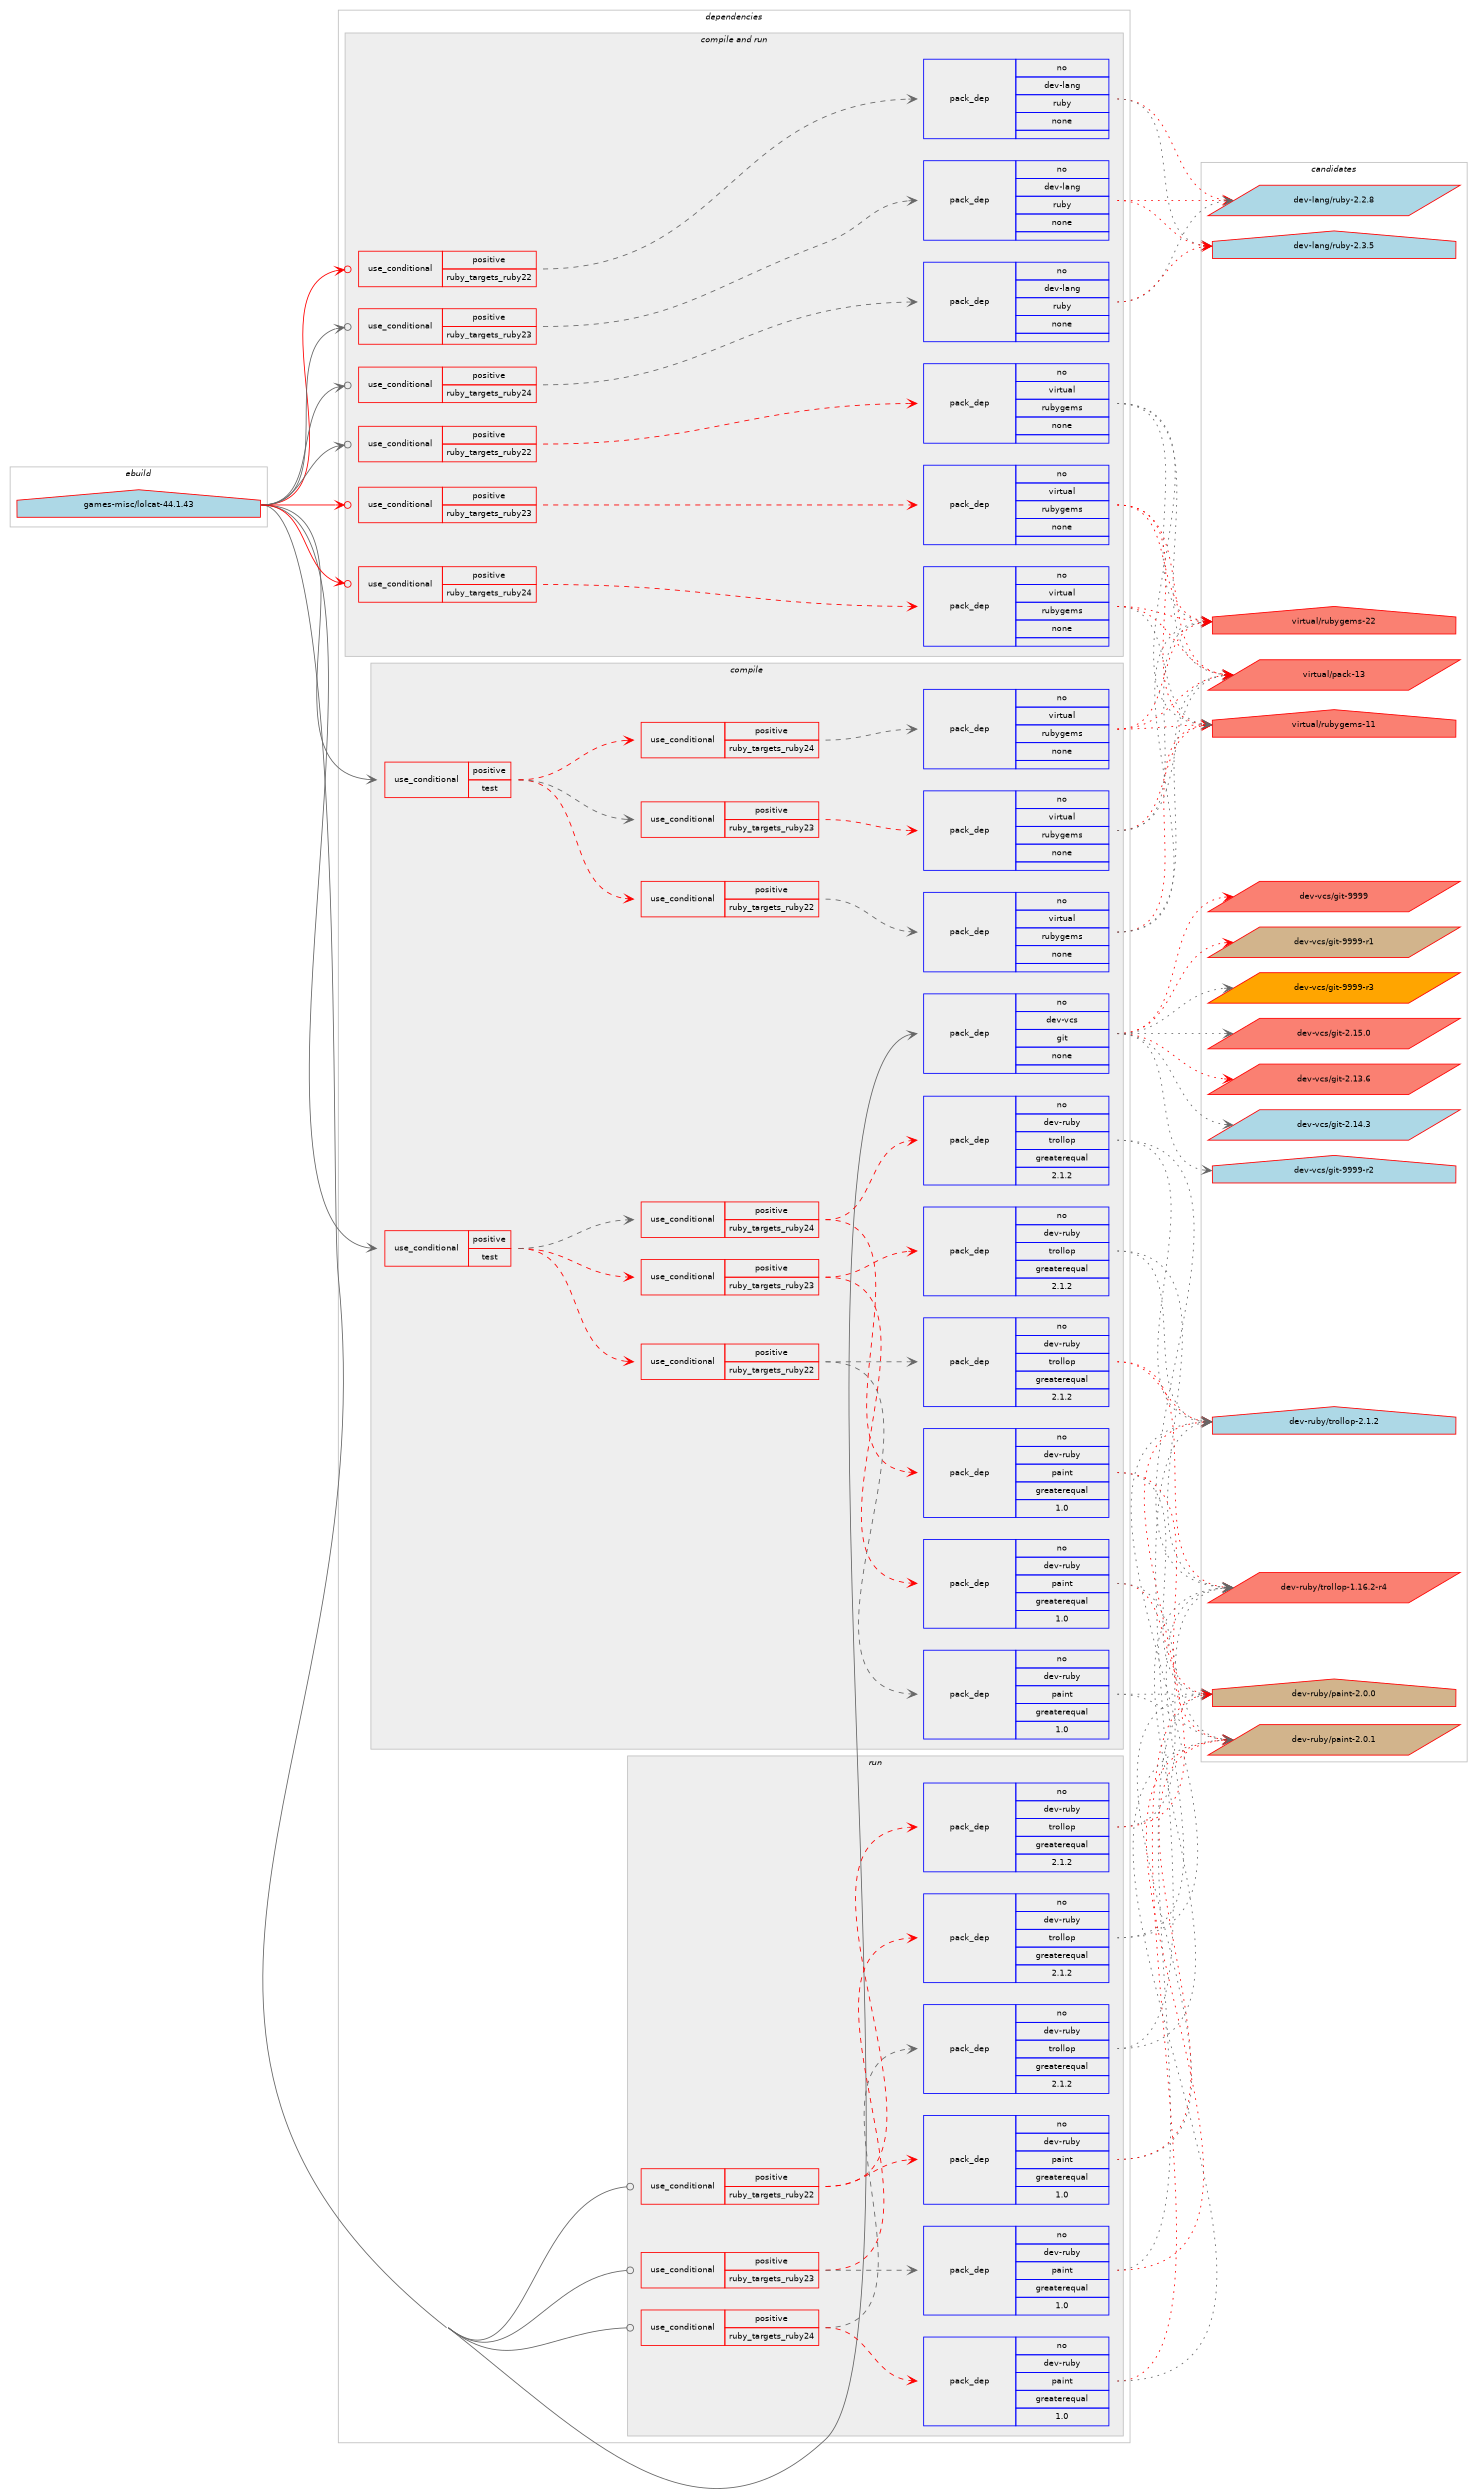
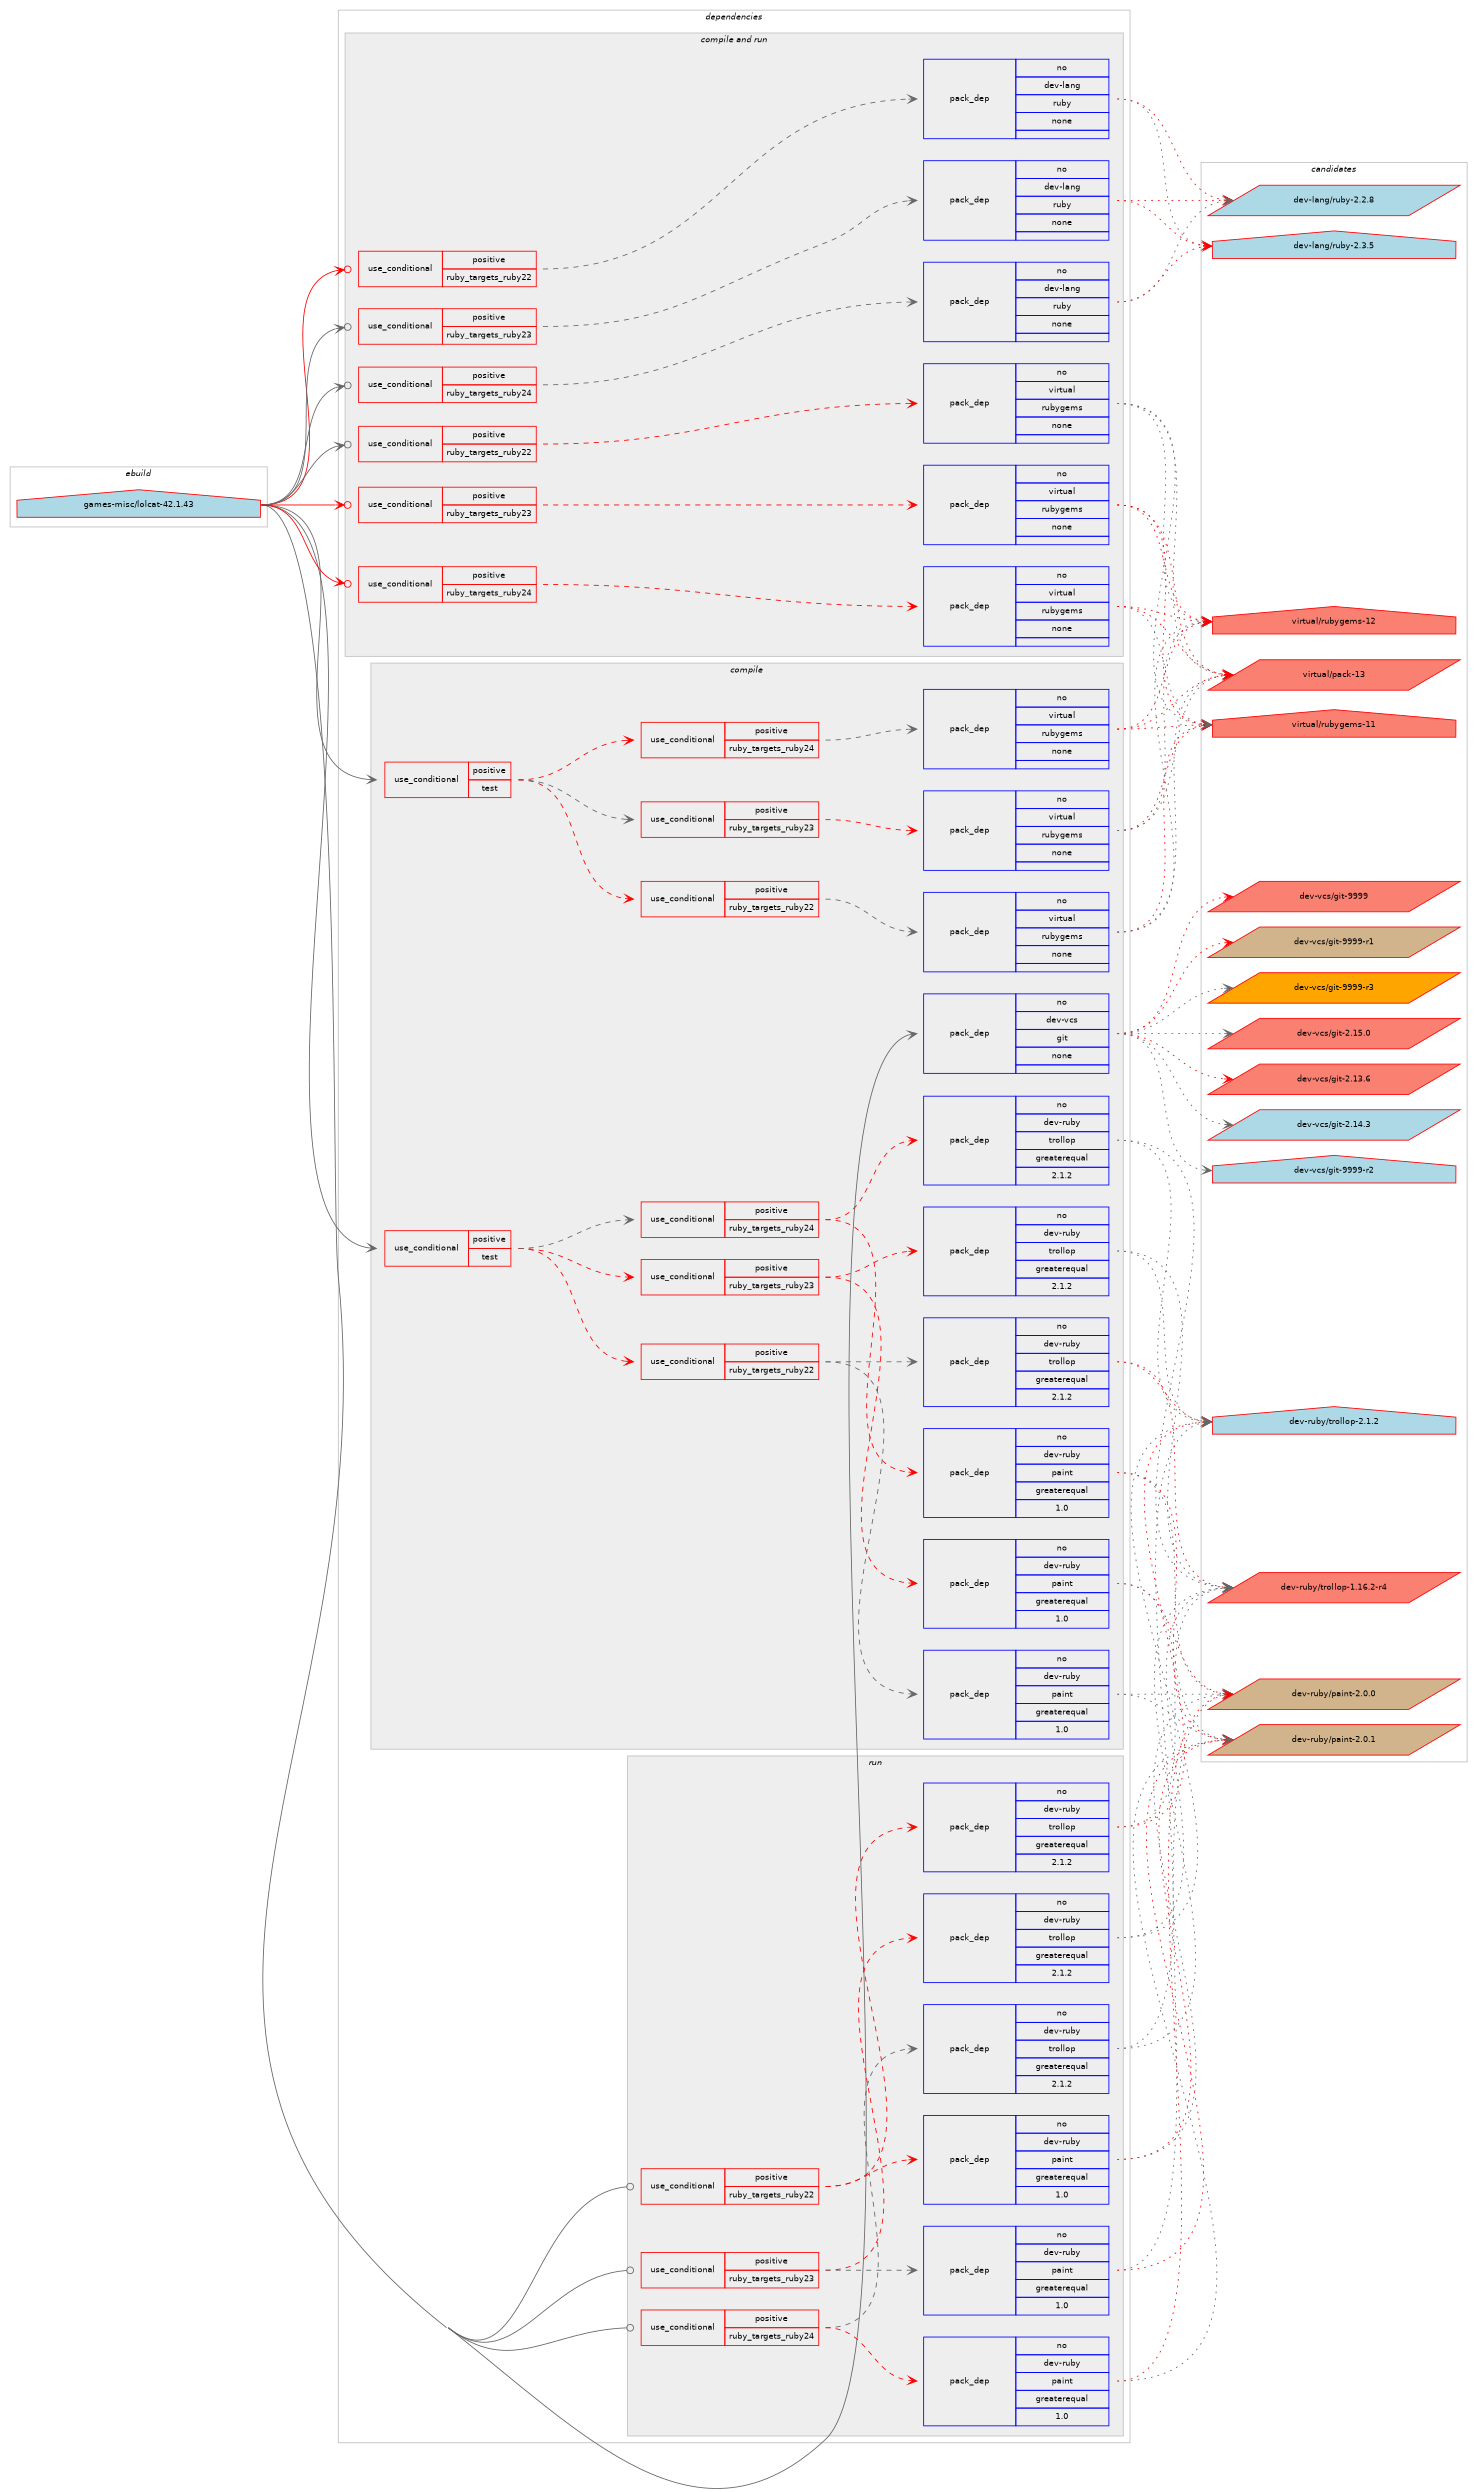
node "games-misc/lolcat-44.1.43": label "games-misc/lolcat-44.1.43" -> "games-misc/lolcat-42.1.43"
node "virtual/rubygems-22": label "virtual/rubygems-22" -> "virtual/rubygems-12"
node "dev-ruby/paint-2.0.0": shape house -> parallelogram
